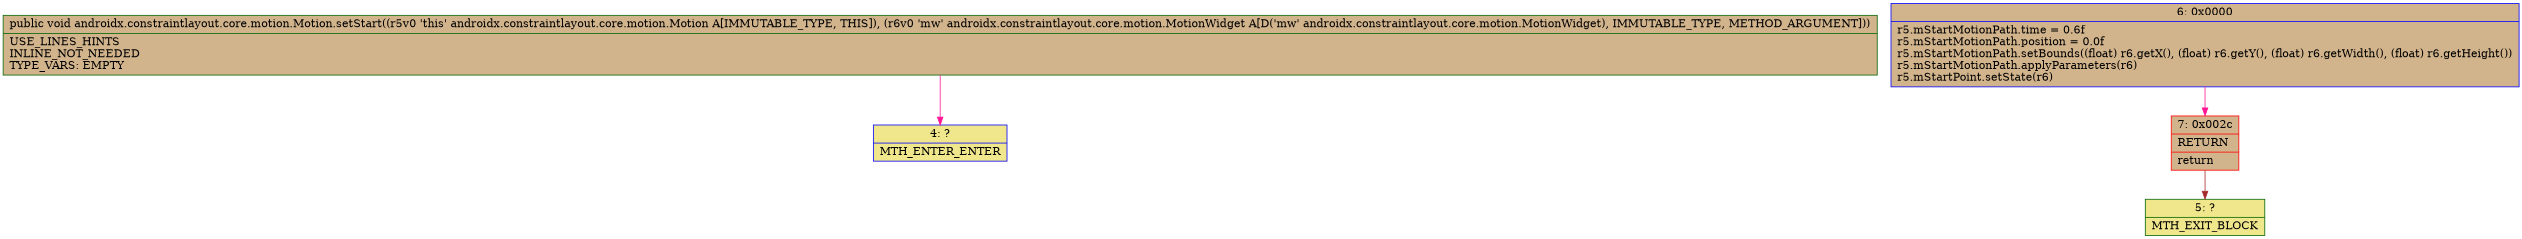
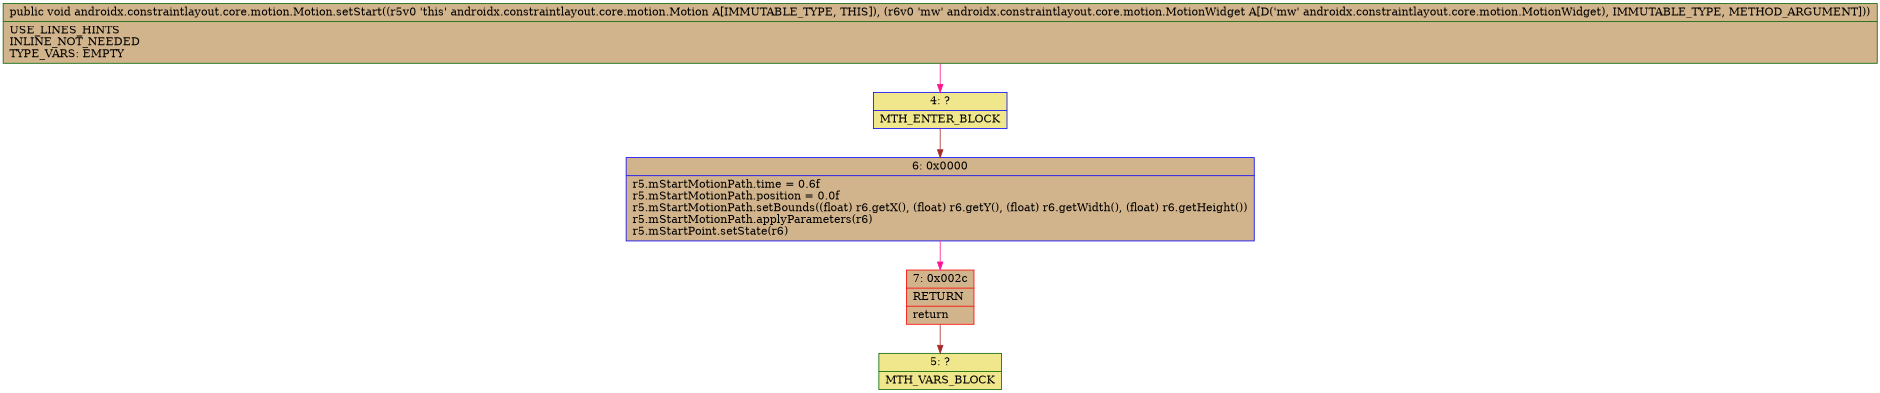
edge "4: ?" -> "6: 0x0000": added
node "4: ?": text "MTH_ENTER_ENTER" -> "MTH_ENTER_BLOCK"
node "5: ?": text "MTH_EXIT_BLOCK" -> "MTH_VARS_BLOCK"
